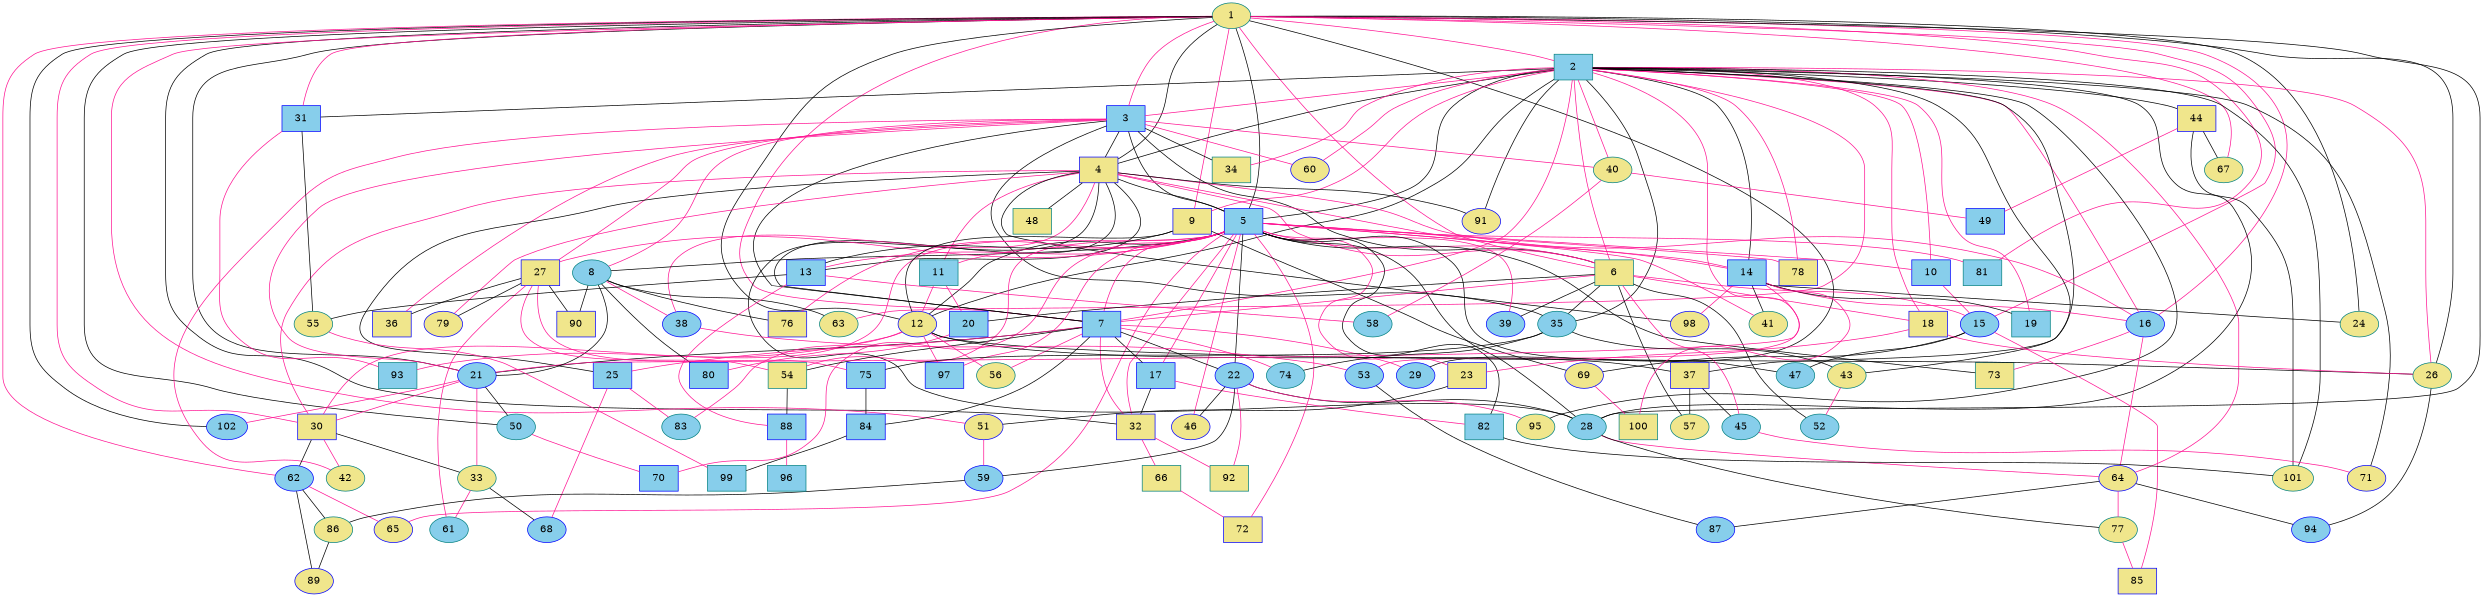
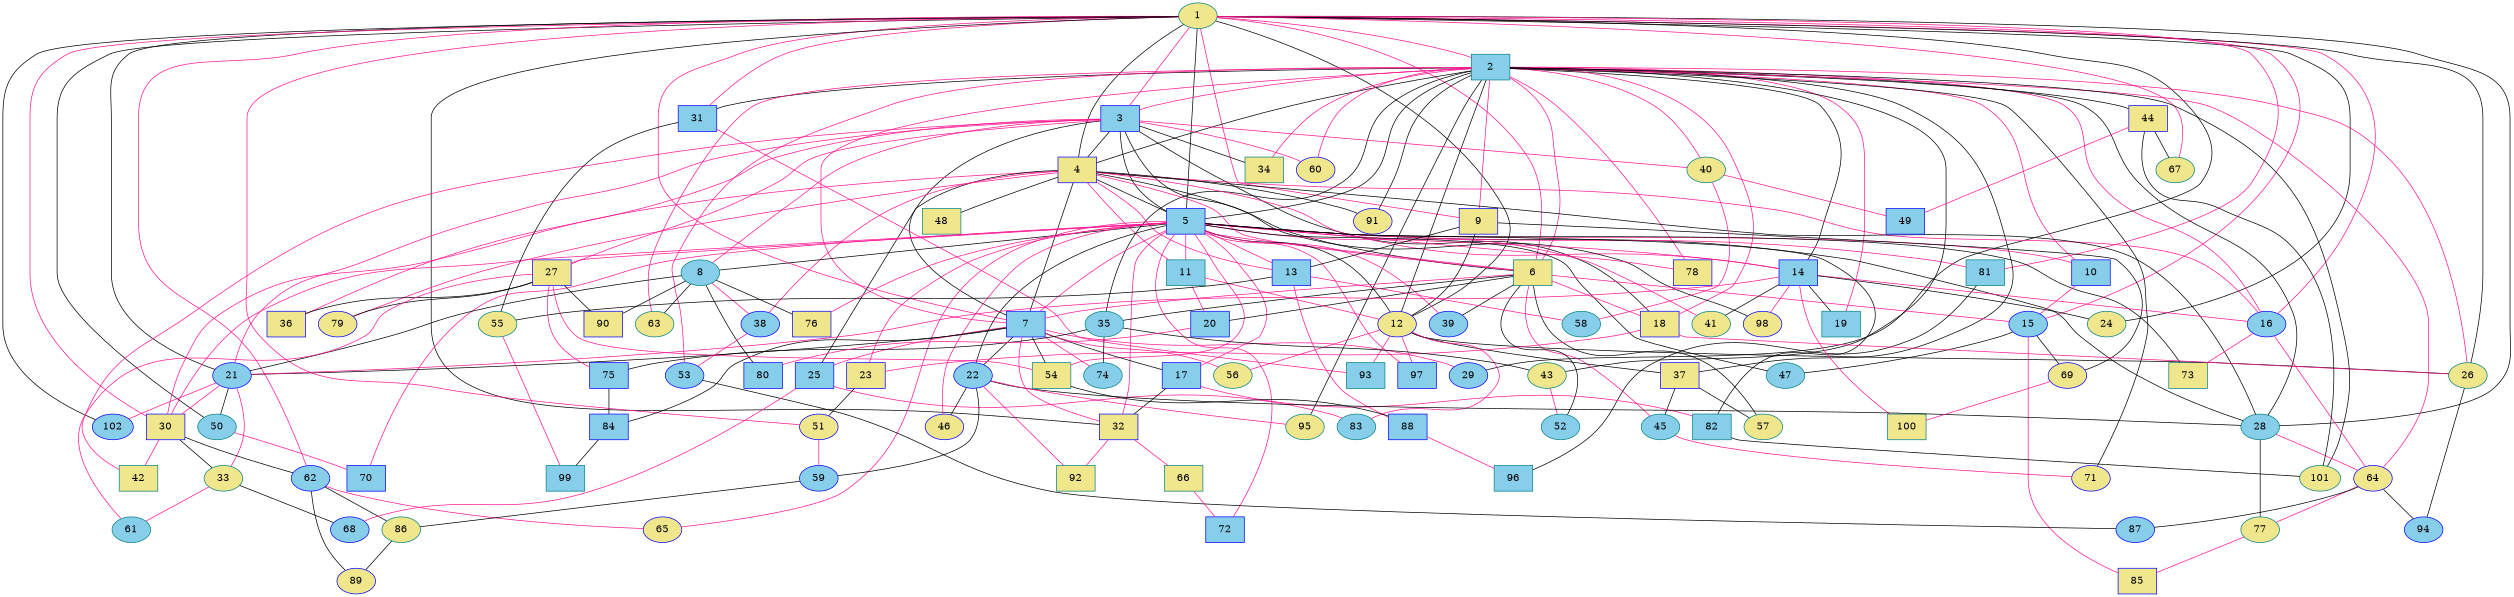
edge "4" -- "13": color black -> deeppink
edge "3" -- "35": now "3" -- "18"
edge "81" -- "96": added
node "42": shape ellipse -> box
node "72": fillcolor khaki -> skyblue
